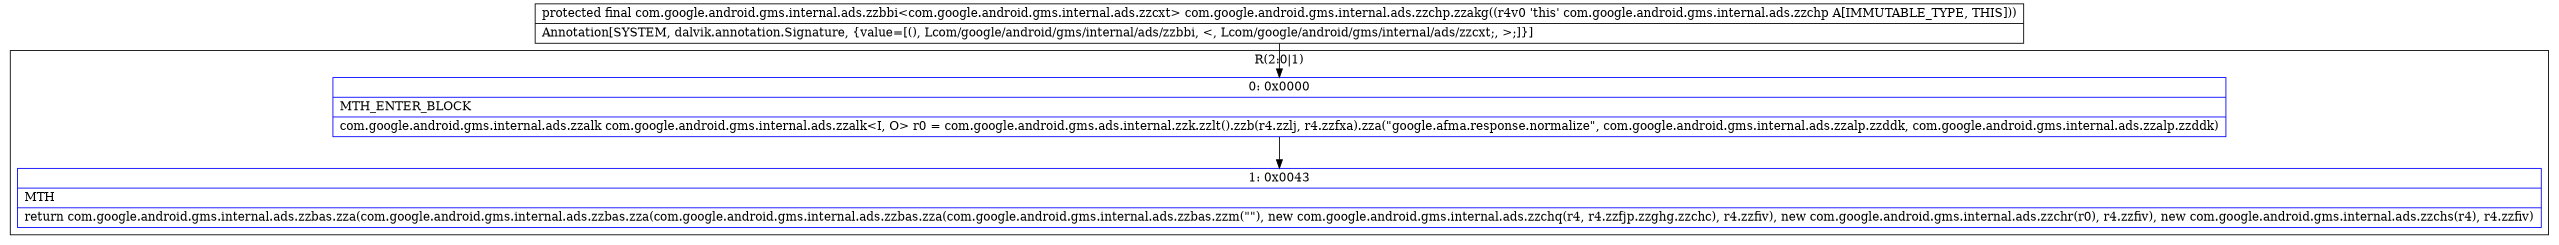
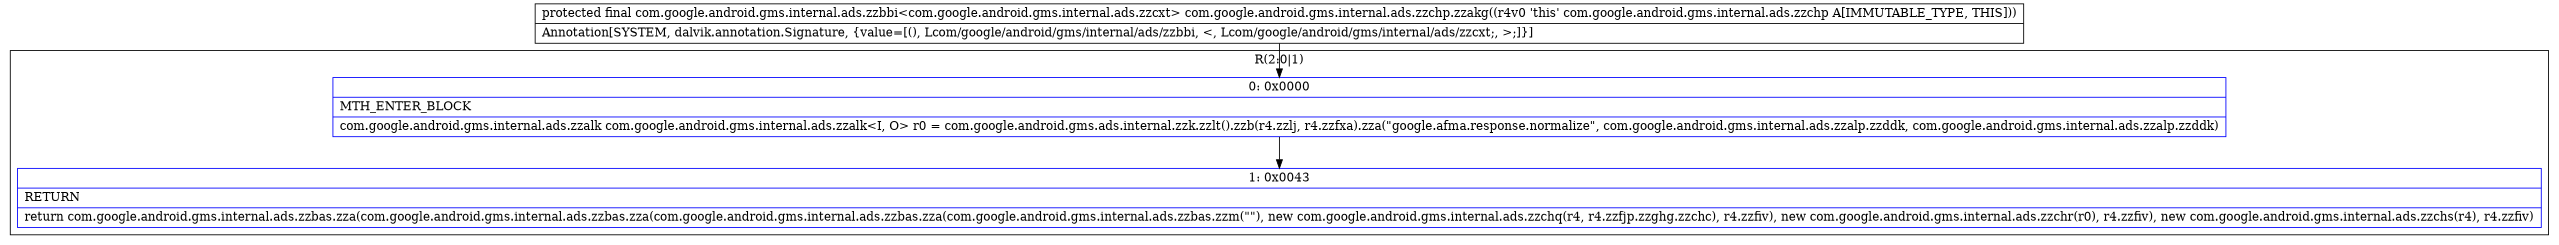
node "1: 0x0043": text "MTH" -> "RETURN"
